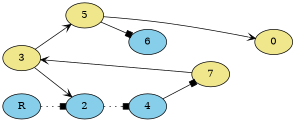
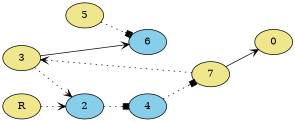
edge "5" -> "0": now "7" -> "0"
edge "5" -> "6": style solid -> dotted
edge "3" -> "5": now "3" -> "6"
edge "7" -> "3": style solid -> dotted
edge "3" -> "2": style solid -> dotted
edge "4" -> "7": style solid -> dotted
node "R": fillcolor skyblue -> khaki
edge "R" -> "2": arrowhead box -> vee
